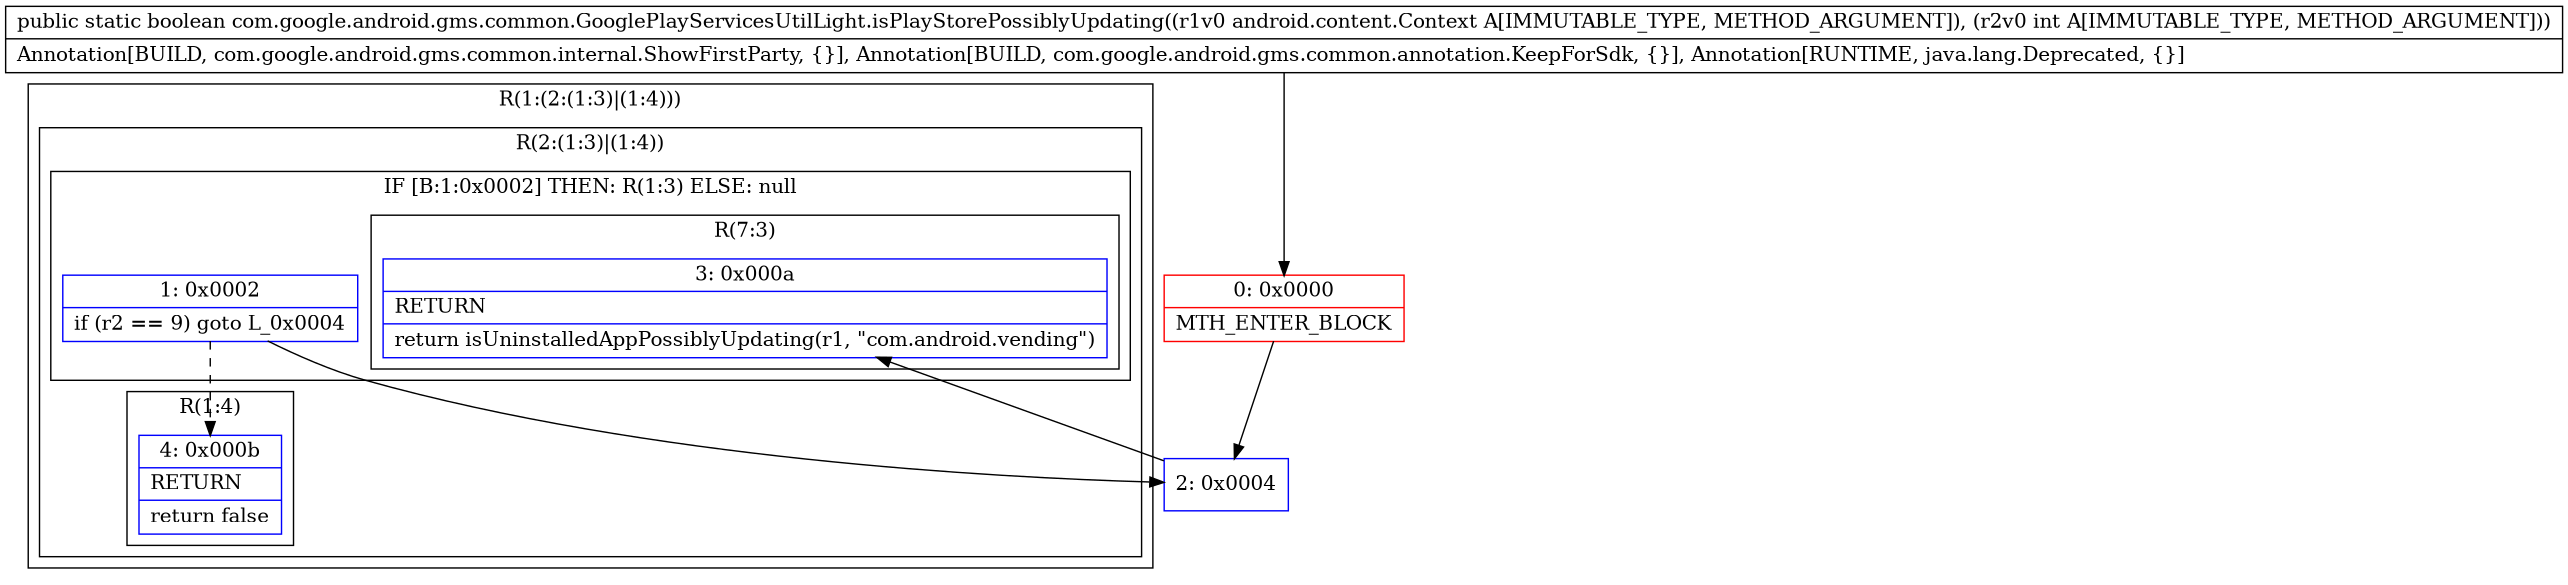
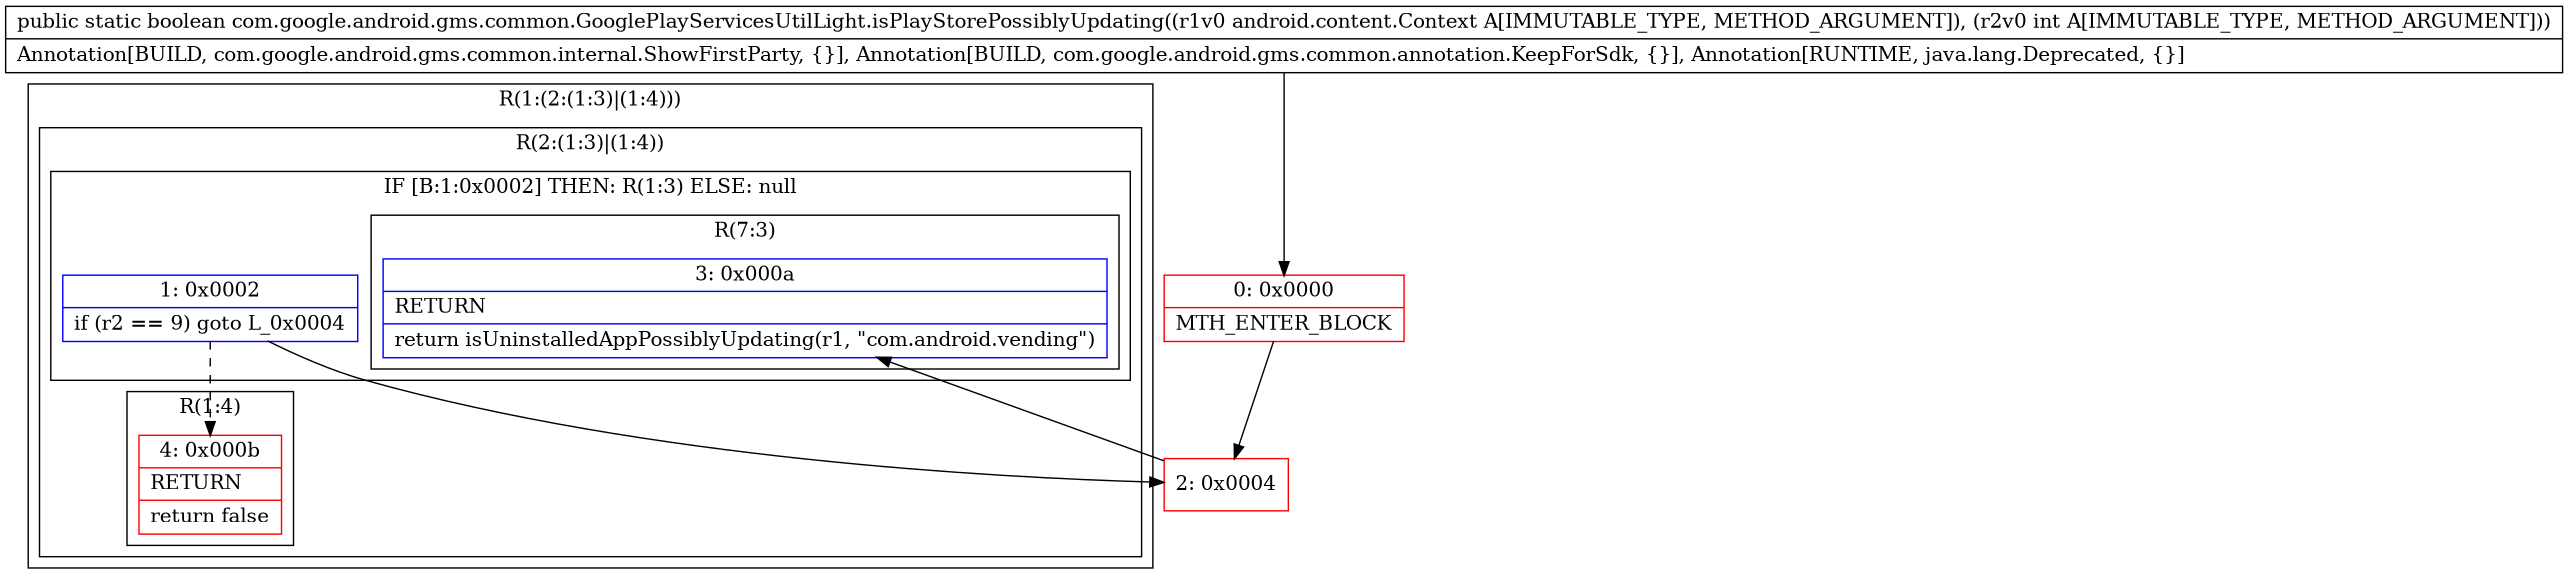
node "4: 0x000b": color blue -> red
node "2: 0x0004": color blue -> red
